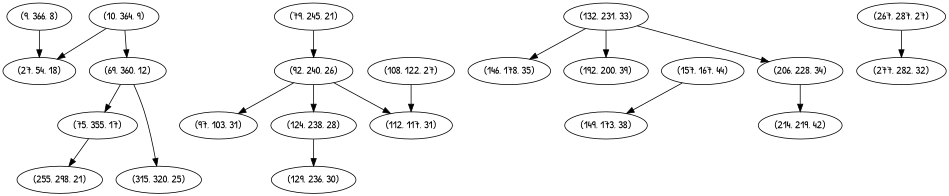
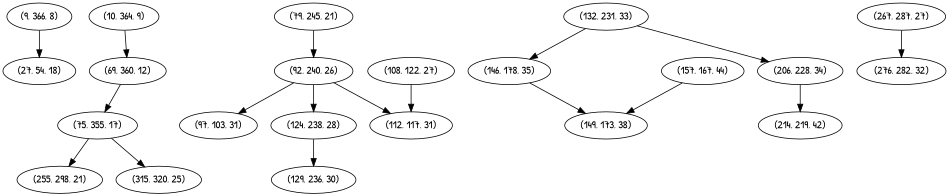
edge "(10, 364, 9)" -> "(27, 54, 18)": removed
node "(192, 200, 39)": removed
node "(277, 282, 32)": label "(277, 282, 32)" -> "(276, 282, 32)"
edge "(146, 178, 35)" -> "(149, 173, 38)": added
edge "(69, 360, 12)" -> "(315, 320, 25)": now "(75, 355, 17)" -> "(315, 320, 25)"
